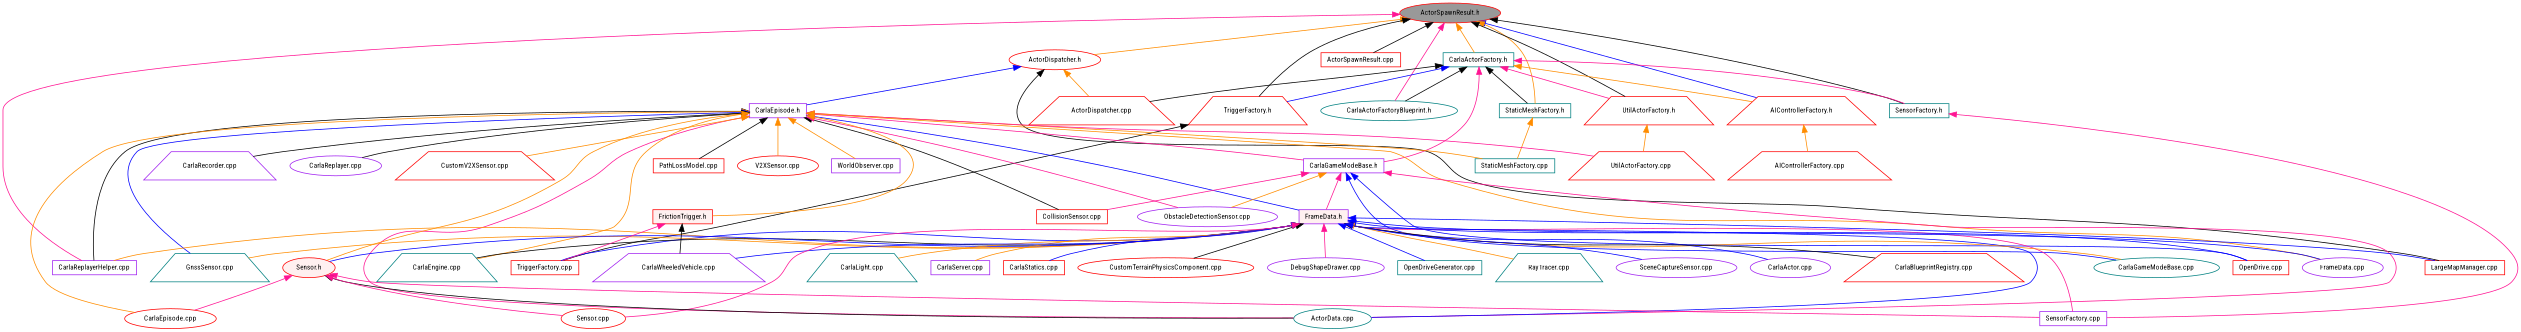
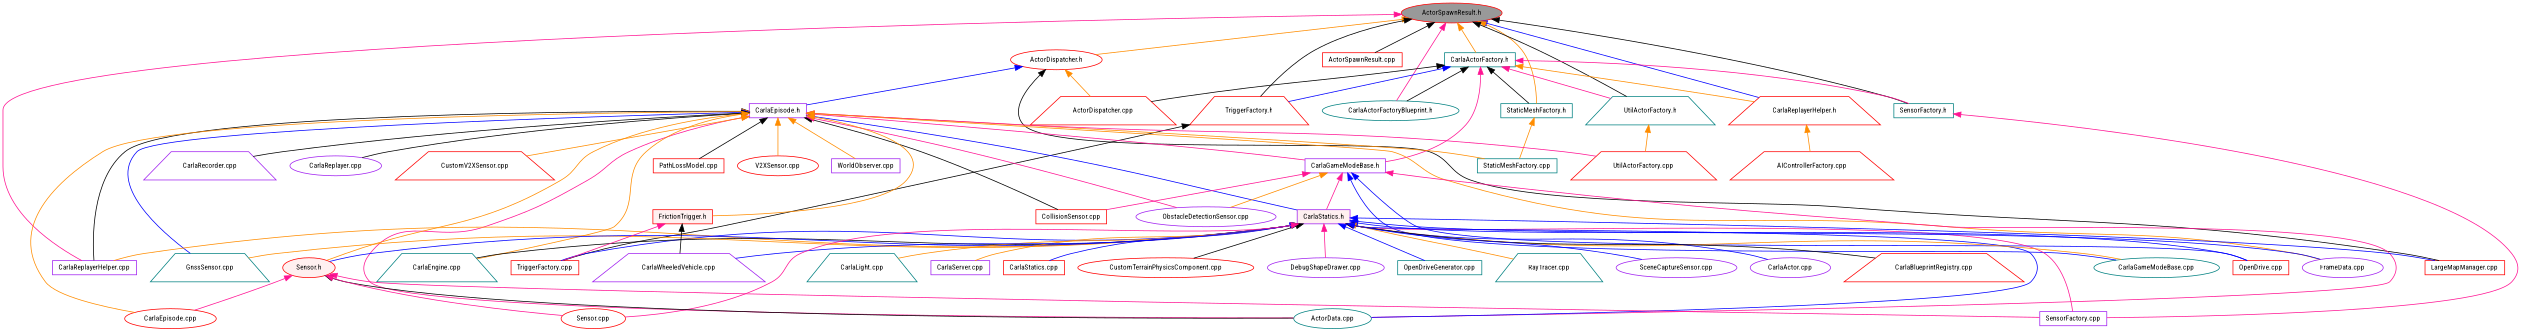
node "UtilActorFactory.h": color red -> teal
node "AIControllerFactory.h": label "AIControllerFactory.h" -> "CarlaReplayerHelper.h"
node "FrameData.h": label "FrameData.h" -> "CarlaStatics.h"
